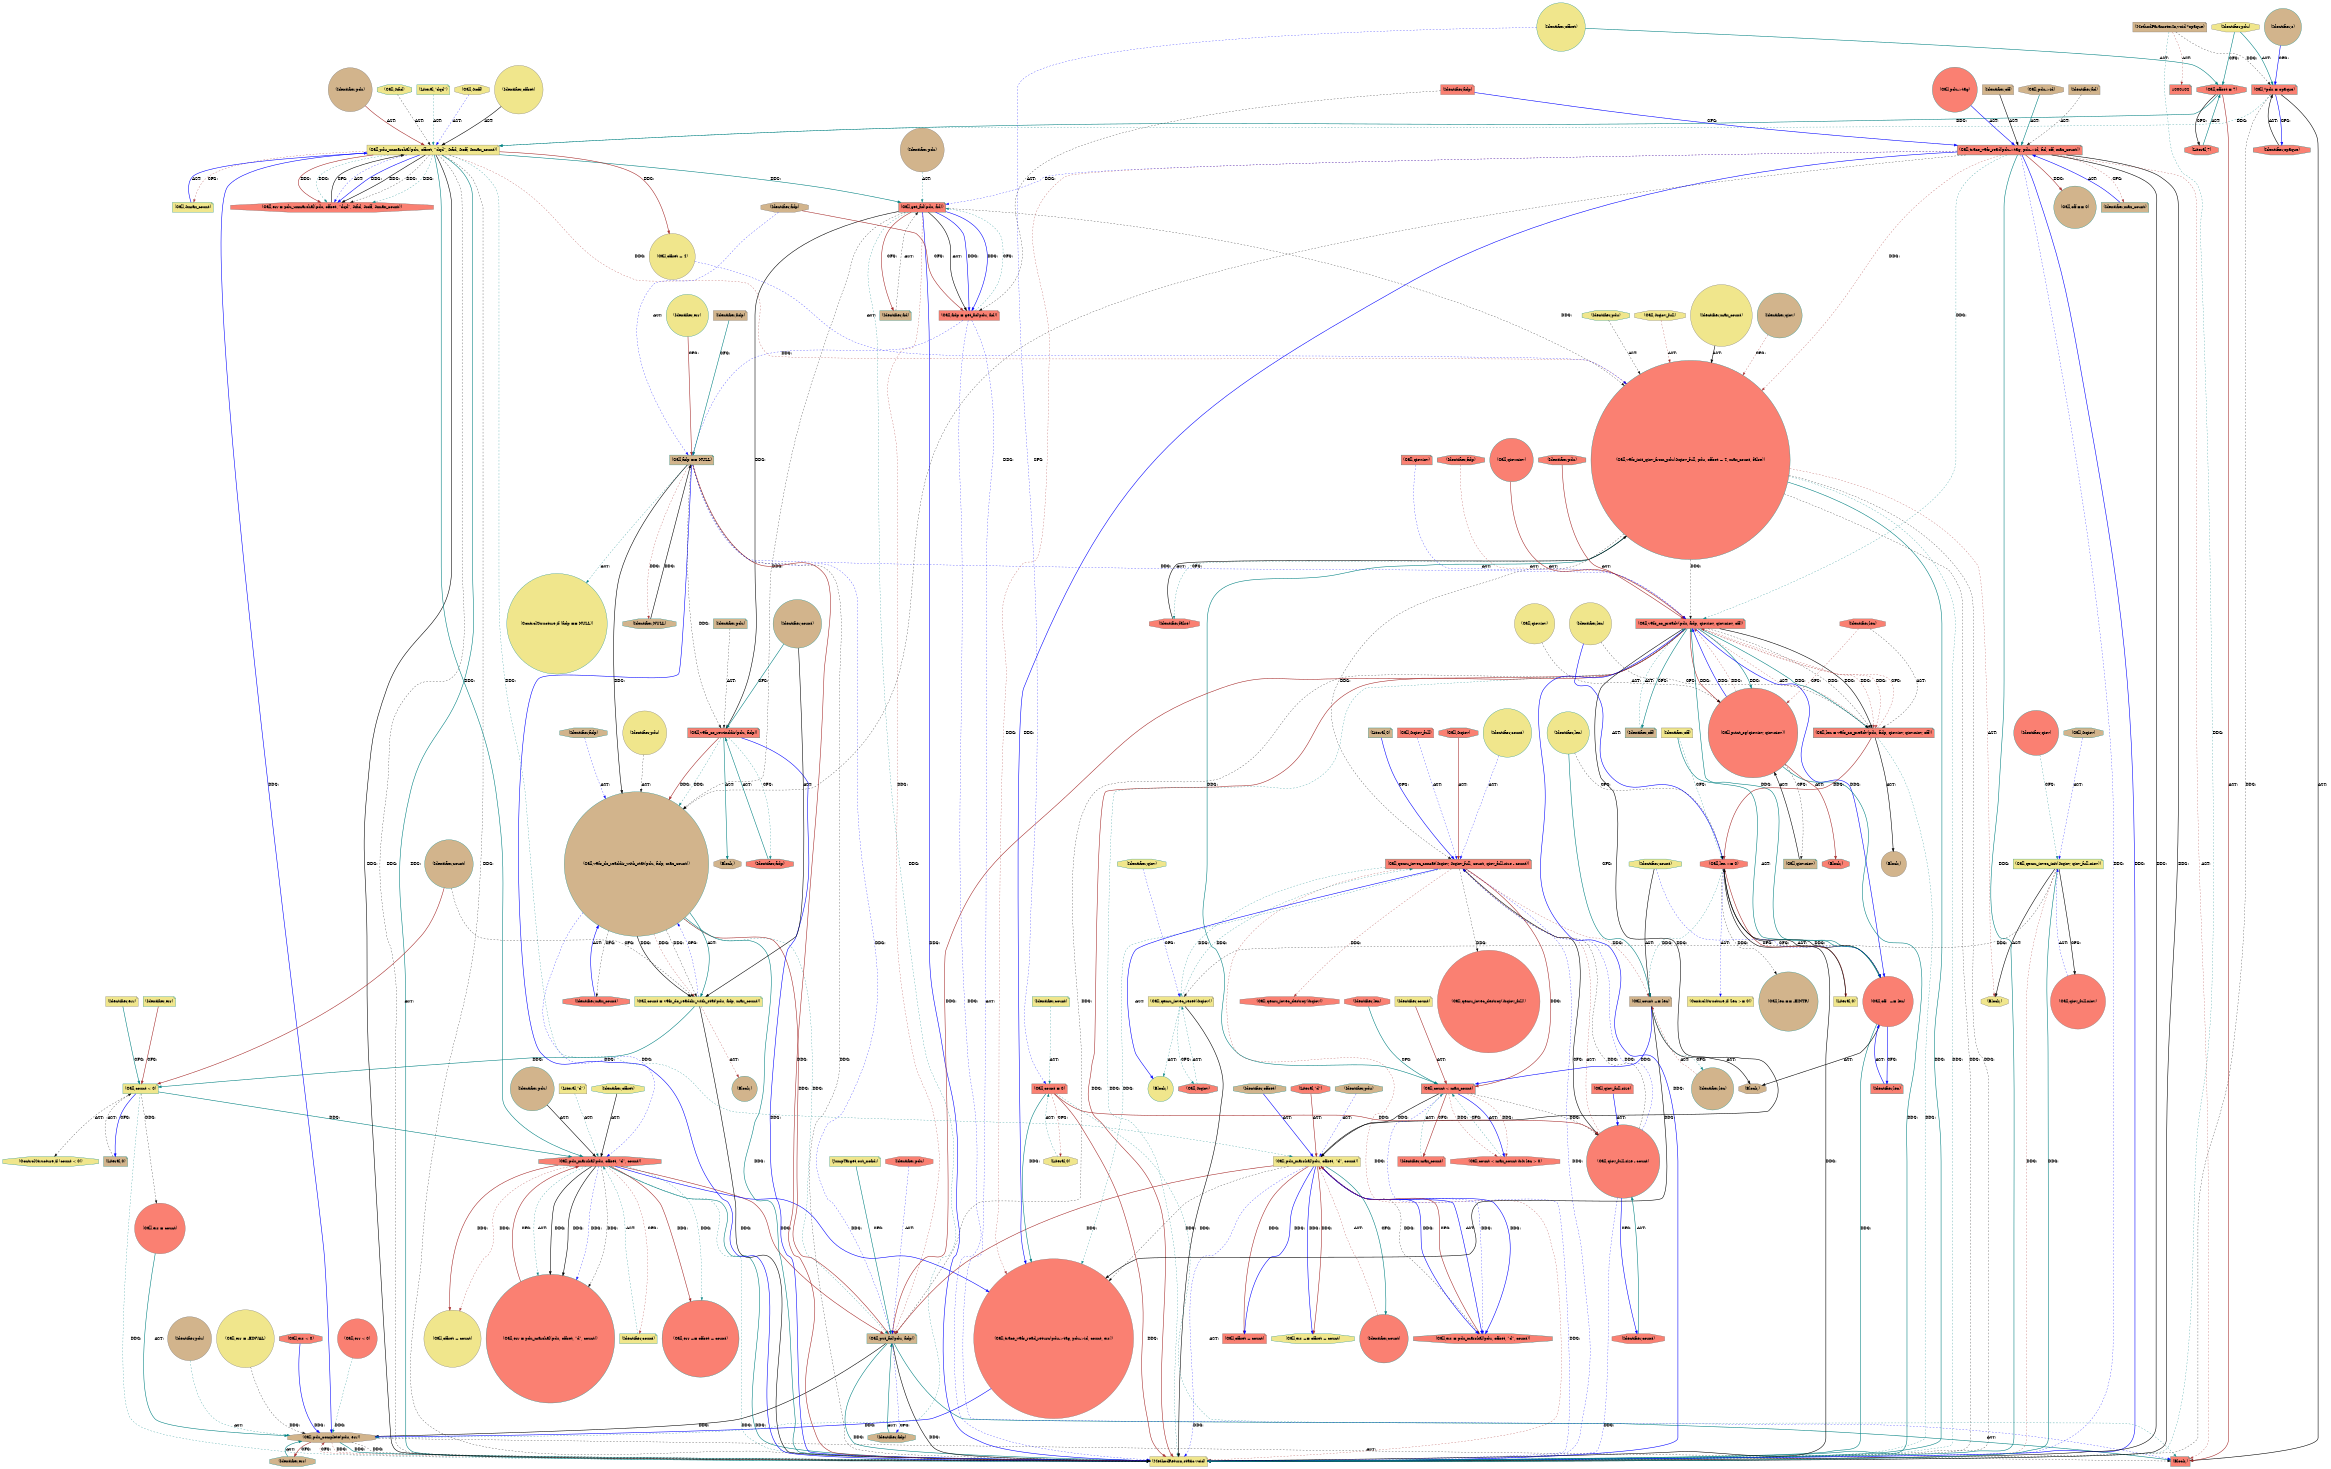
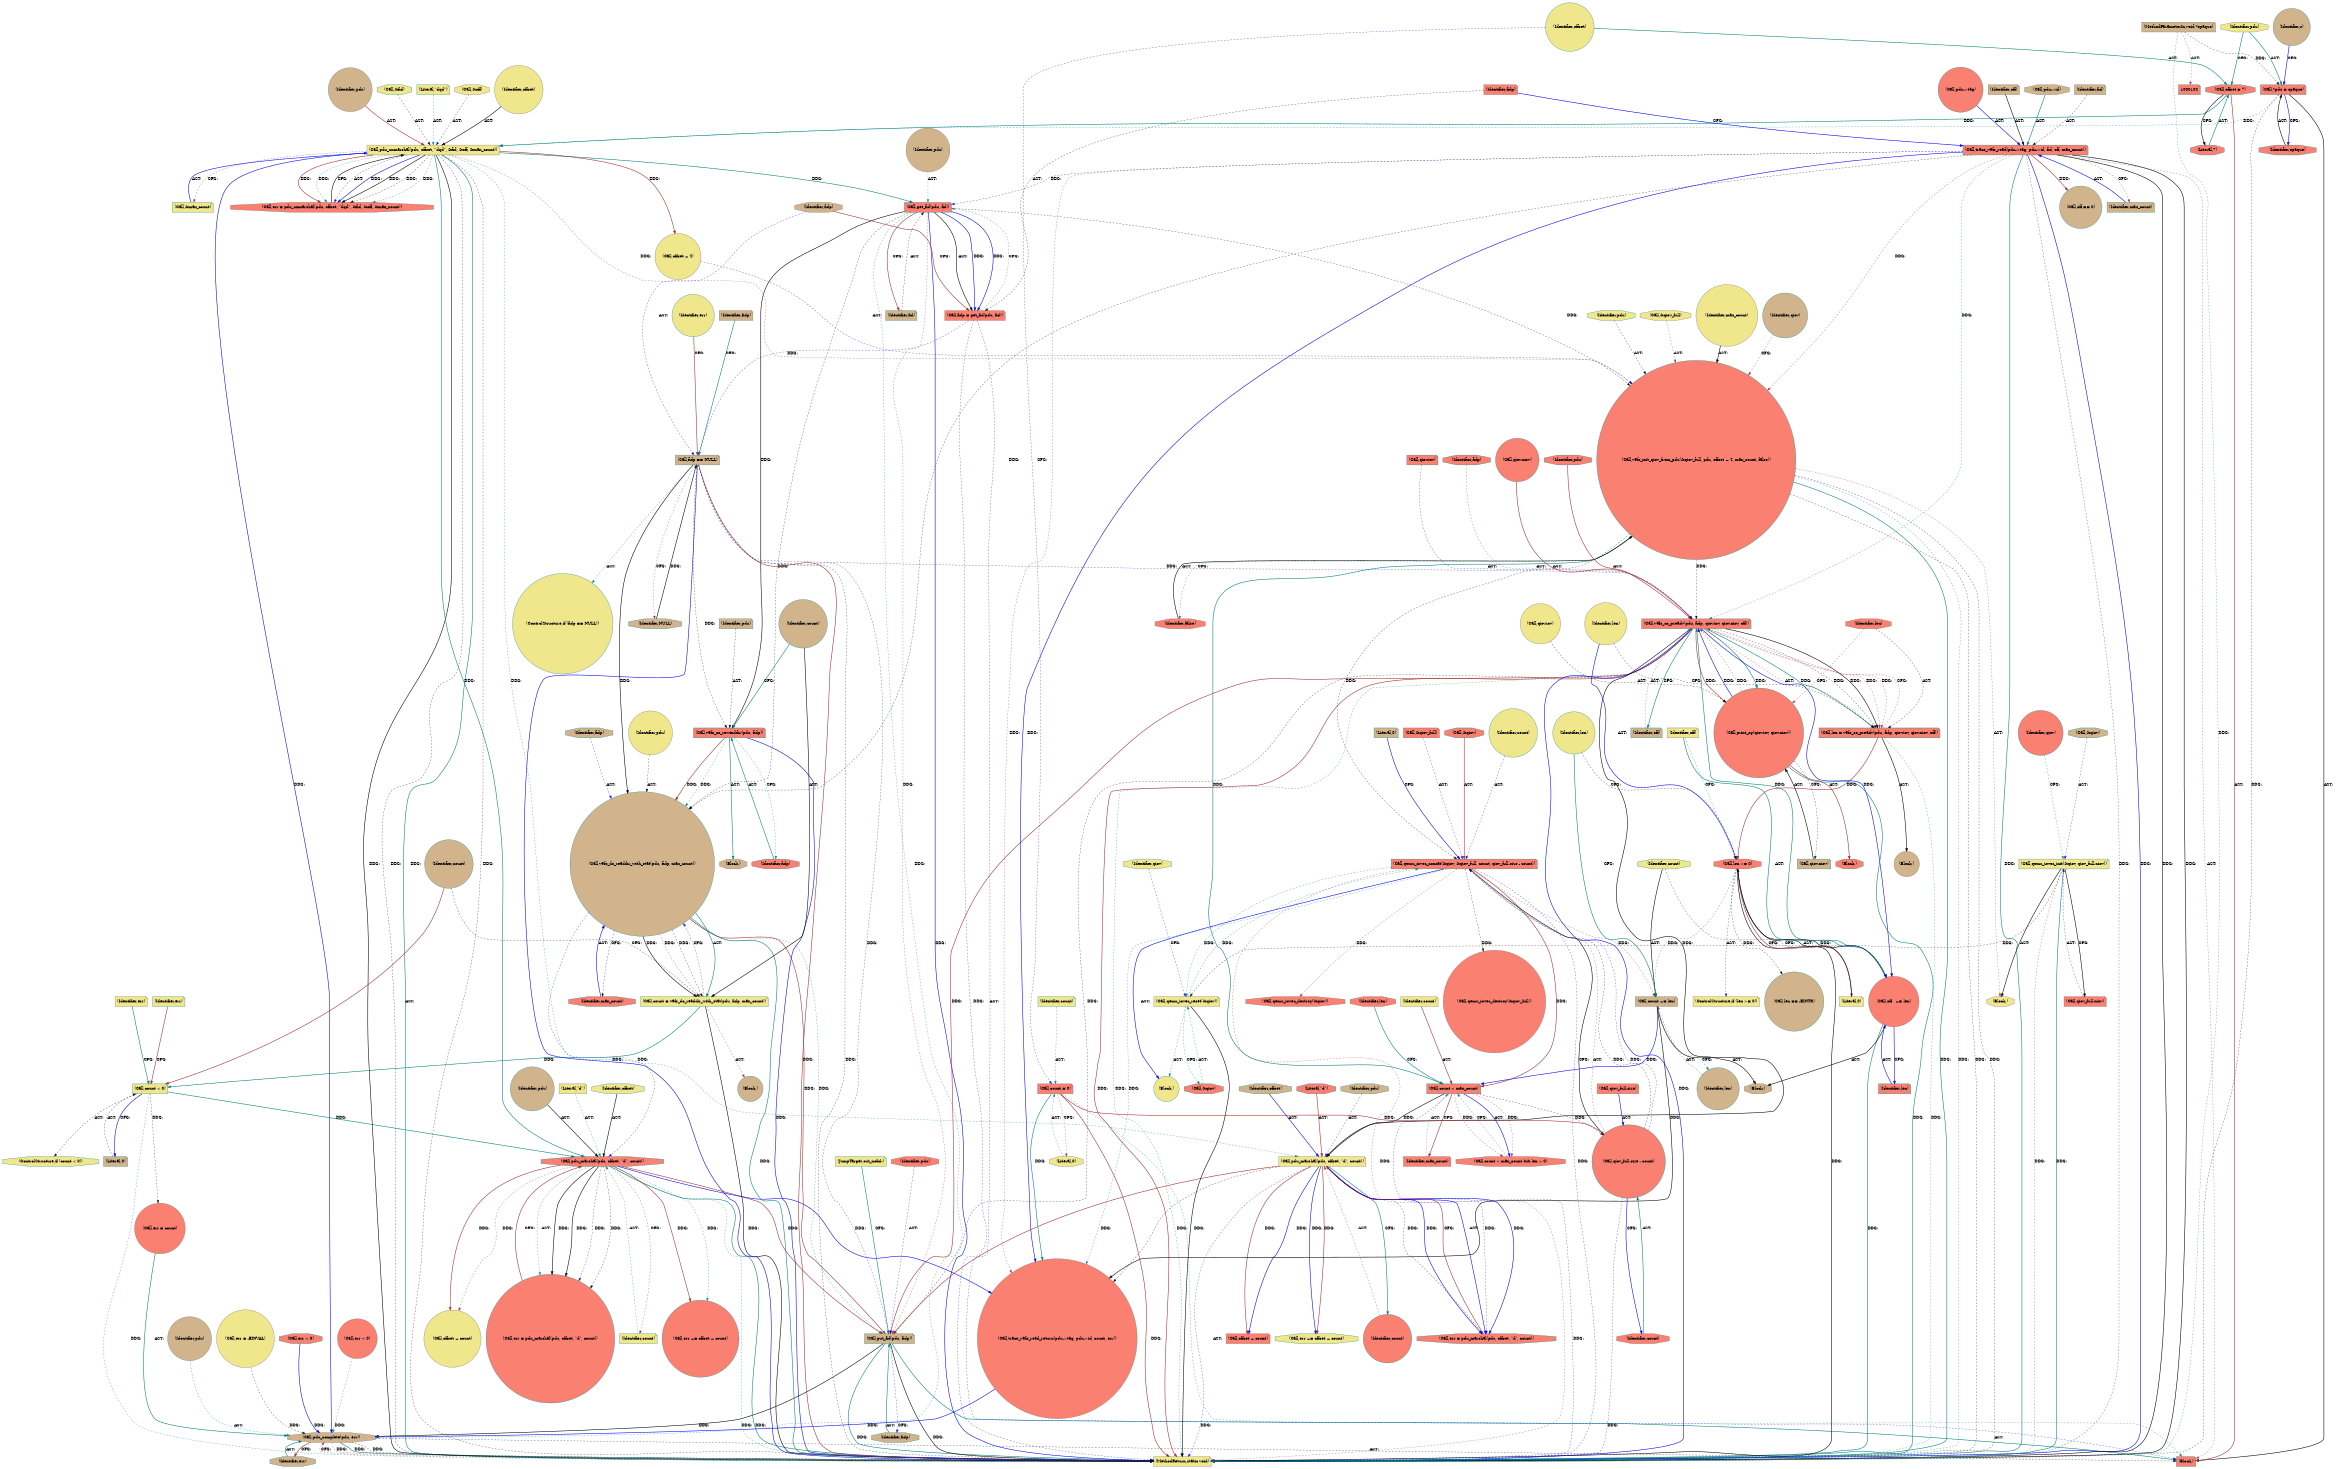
edge "(Call,fidp == NULL)" -> "(Identifier,NULL)": label "DDG: " -> "CFG: "
node "(Call,qiov_full.niov)": shape circle -> note
